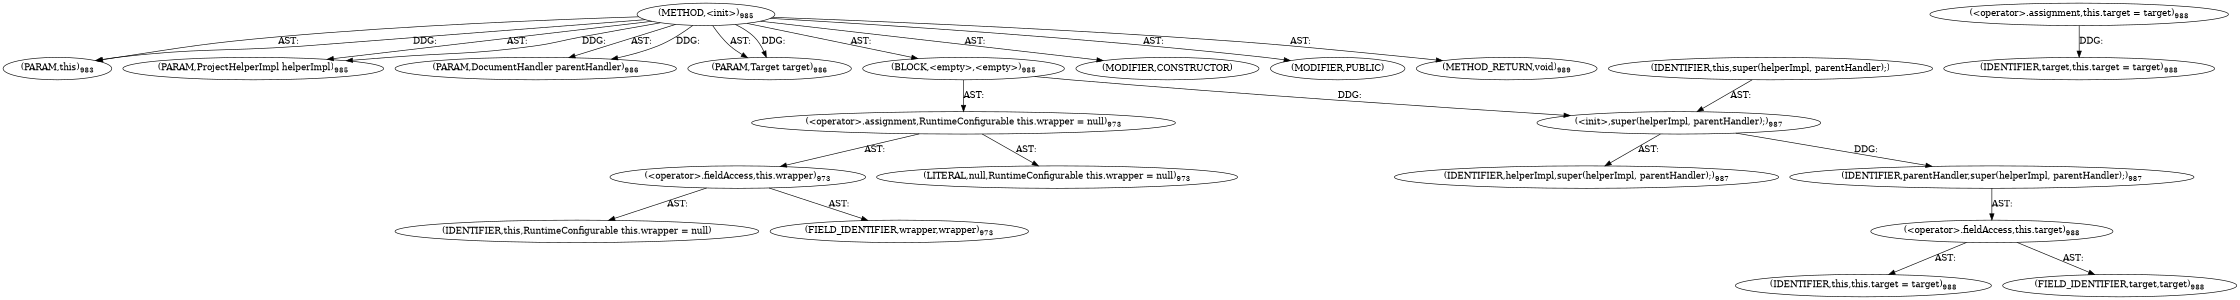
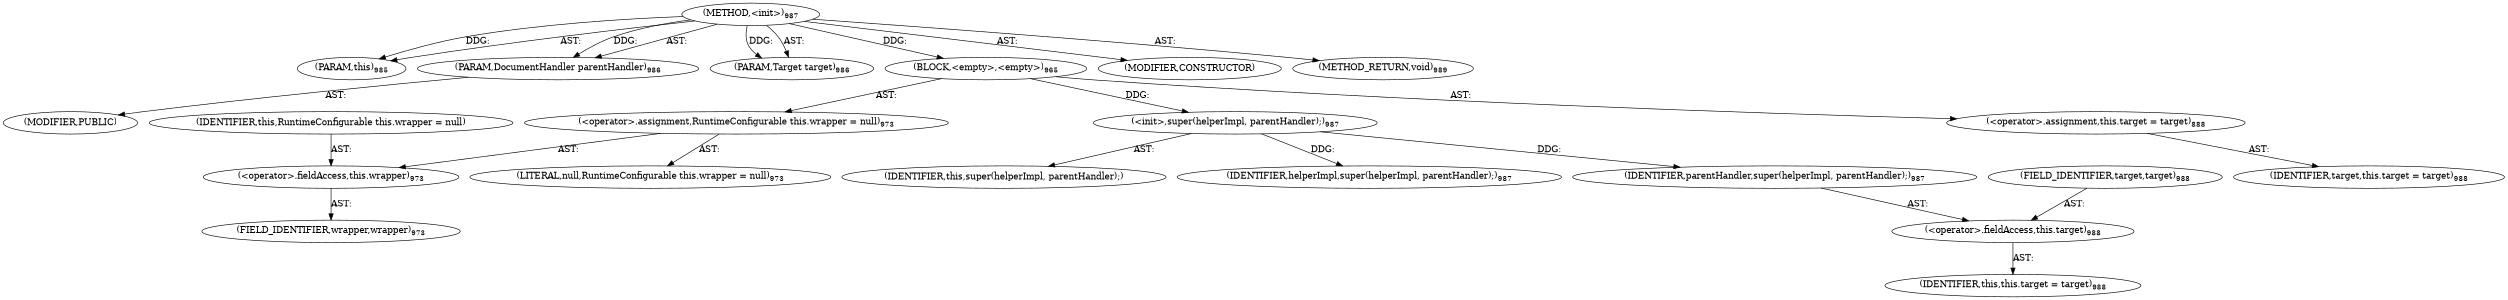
node "(METHOD,<init>)": text "985" -> "987"
node "(<operator>.assignment,this.target = target)": text "988" -> "888"
edge "(METHOD,<init>)" -> "(MODIFIER,PUBLIC)": now "(PARAM,DocumentHandler parentHandler)" -> "(MODIFIER,PUBLIC)"
edge "(METHOD,<init>)" -> "(BLOCK,<empty>,<empty>)": label "AST: " -> "DDG: "
edge "(<operator>.assignment,this.target = target)" -> "(IDENTIFIER,target,this.target = target)": label "DDG: " -> "AST: "
node "(PARAM,this)": text "983" -> "985"
node "(BLOCK,<empty>,<empty>)": text "985" -> "965"
node "(PARAM,ProjectHelperImpl helperImpl)": removed
edge "(IDENTIFIER,this,super(helperImpl, parentHandler);)" -> "(<init>,super(helperImpl, parentHandler);)": reversed
edge "(BLOCK,<empty>,<empty>)" -> "(<operator>.assignment,this.target = target)": added, label "AST:"
edge "(<init>,super(helperImpl, parentHandler);)" -> "(IDENTIFIER,helperImpl,super(helperImpl, parentHandler);)": label "AST: " -> "DDG: "
edge "(<operator>.fieldAccess,this.wrapper)" -> "(IDENTIFIER,this,RuntimeConfigurable this.wrapper = null)": reversed
edge "(<operator>.fieldAccess,this.target)" -> "(FIELD_IDENTIFIER,target,target)": reversed
